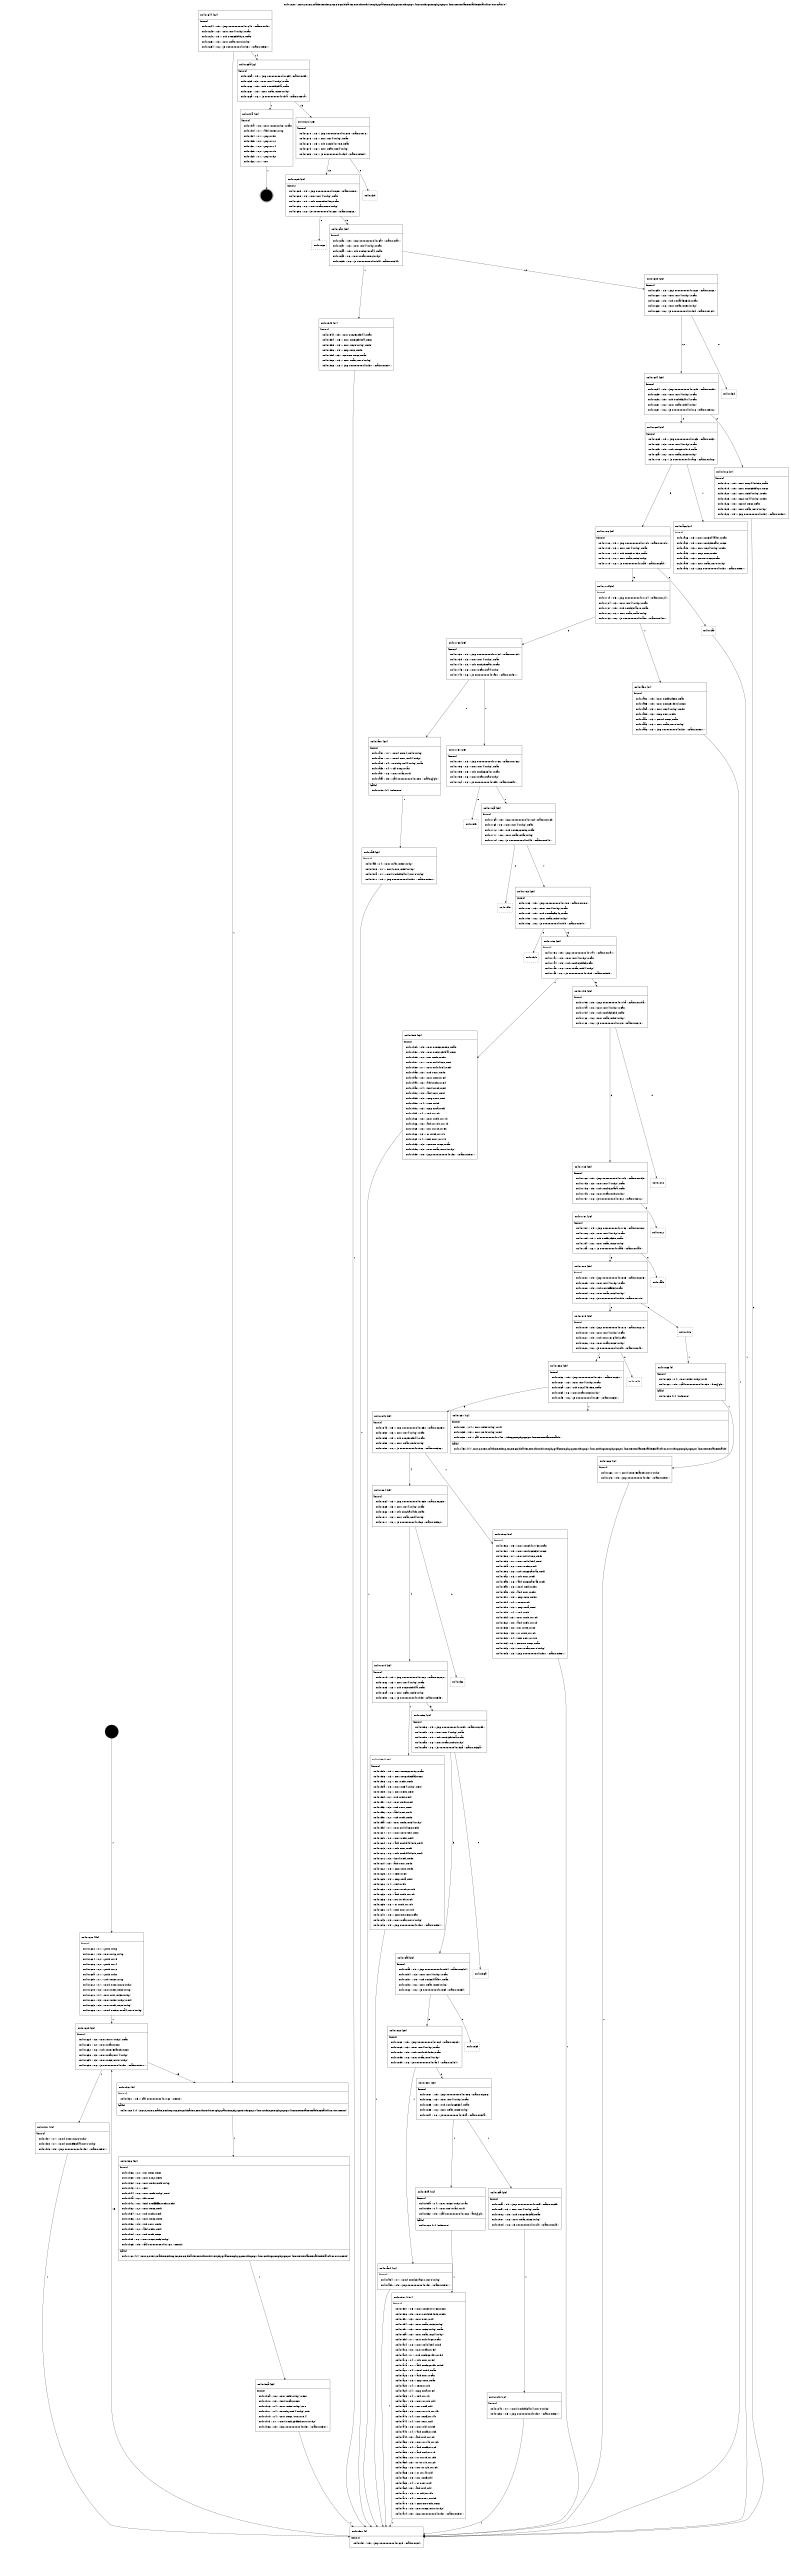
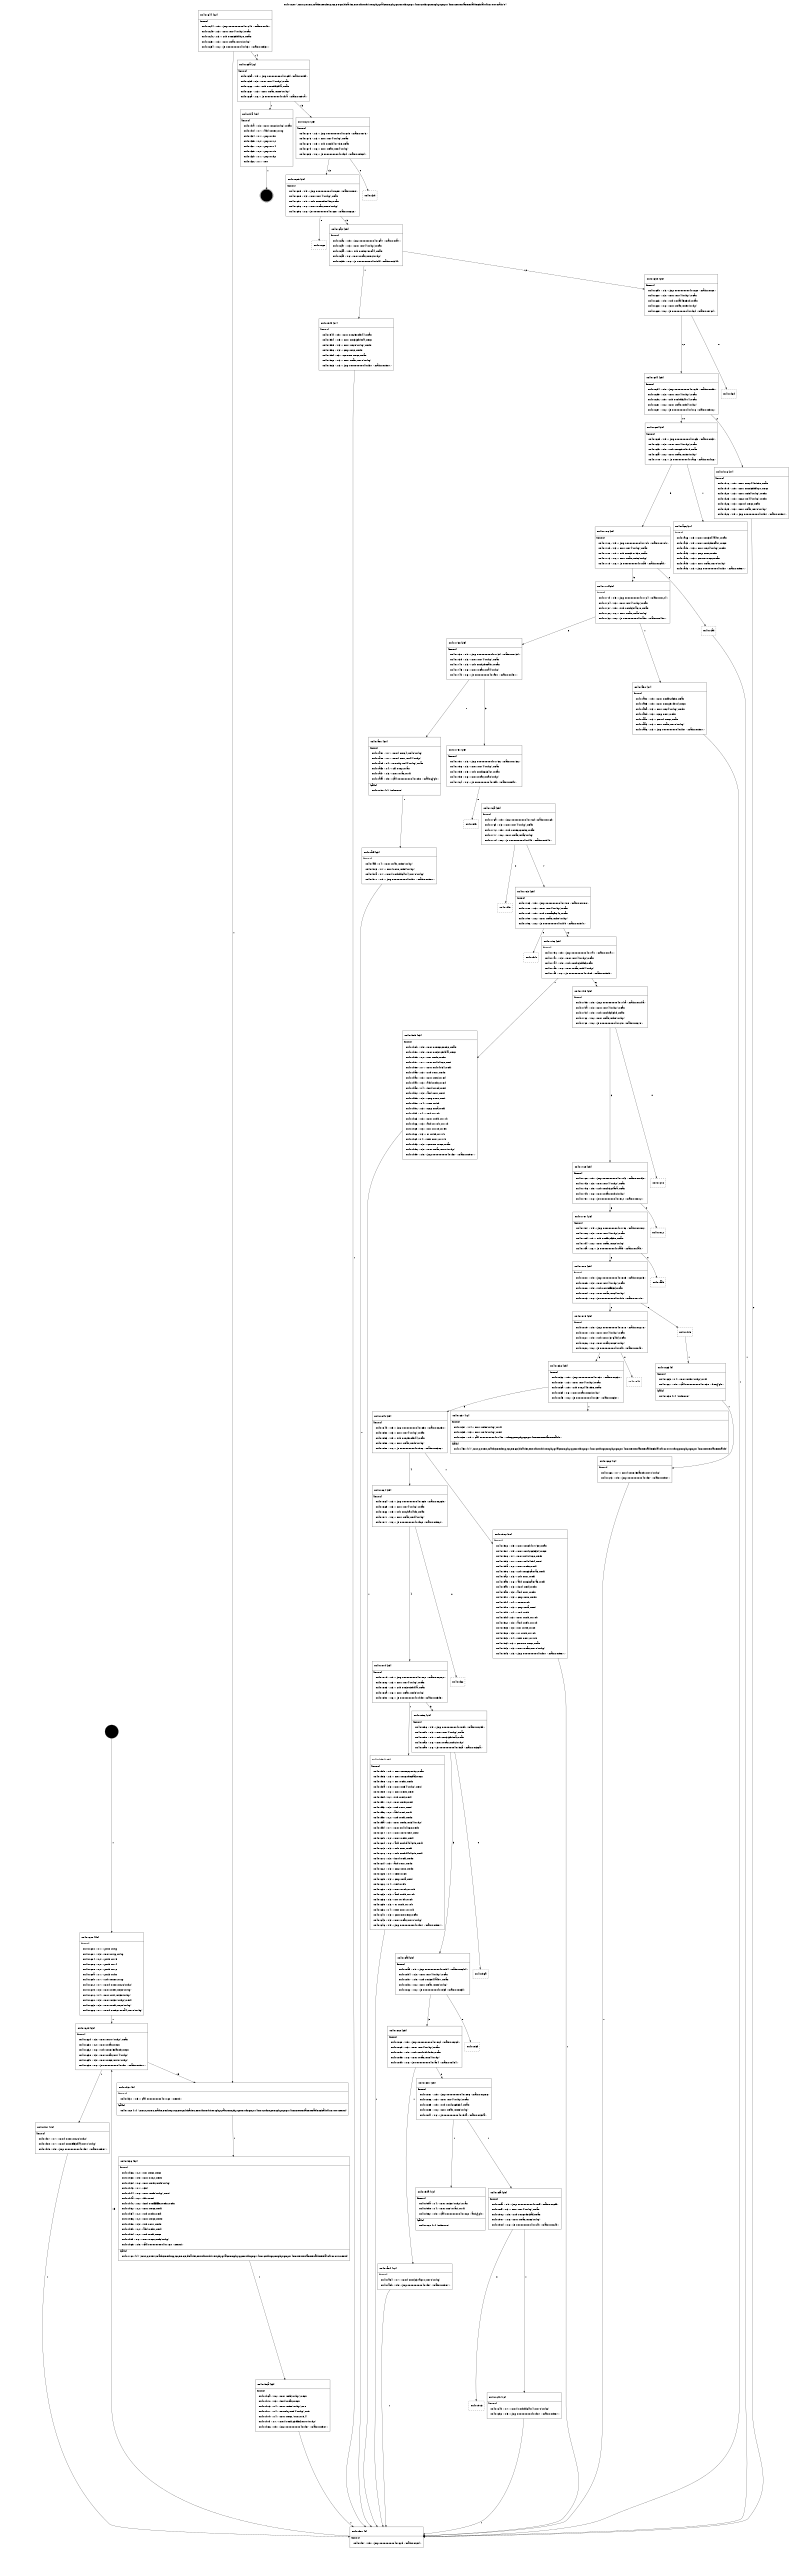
edge "0x4016d4 [25]" -> "0x4016ed [25]": label " 2" -> " 10"
edge "0x401738 [25]" -> "0x401751 [25]": label " 7" -> " 3"
edge "0x401751 [25]" -> "0x40176a [25]": removed, label "7"
edge "0x4017ce [25]" -> "0x4017e7 [25]": added, label "6"
node "0x4019e7 [157]": removed
node "0x401913": added
